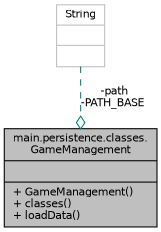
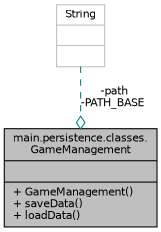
node "main.persistence.classes.": text "+ classes()" -> "+ saveData()"
